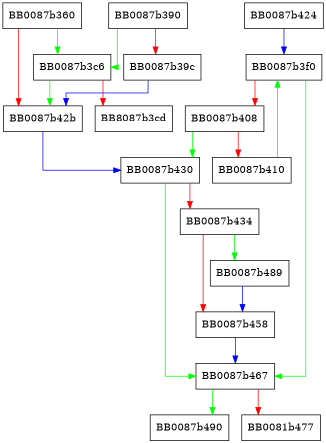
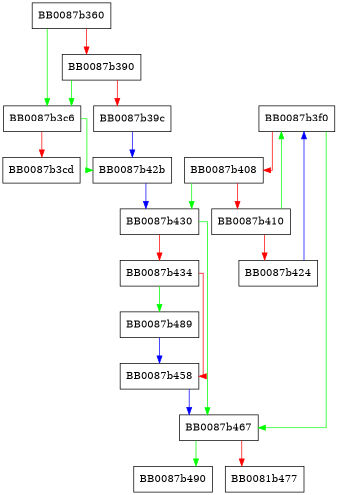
edge "BB0087b360" -> "BB0087b42b": now "BB0087b360" -> "BB0087b390"
node "BB8087b3cd": label "BB8087b3cd" -> "BB0087b3cd"
edge "BB0087b410" -> "BB0087b424": added
